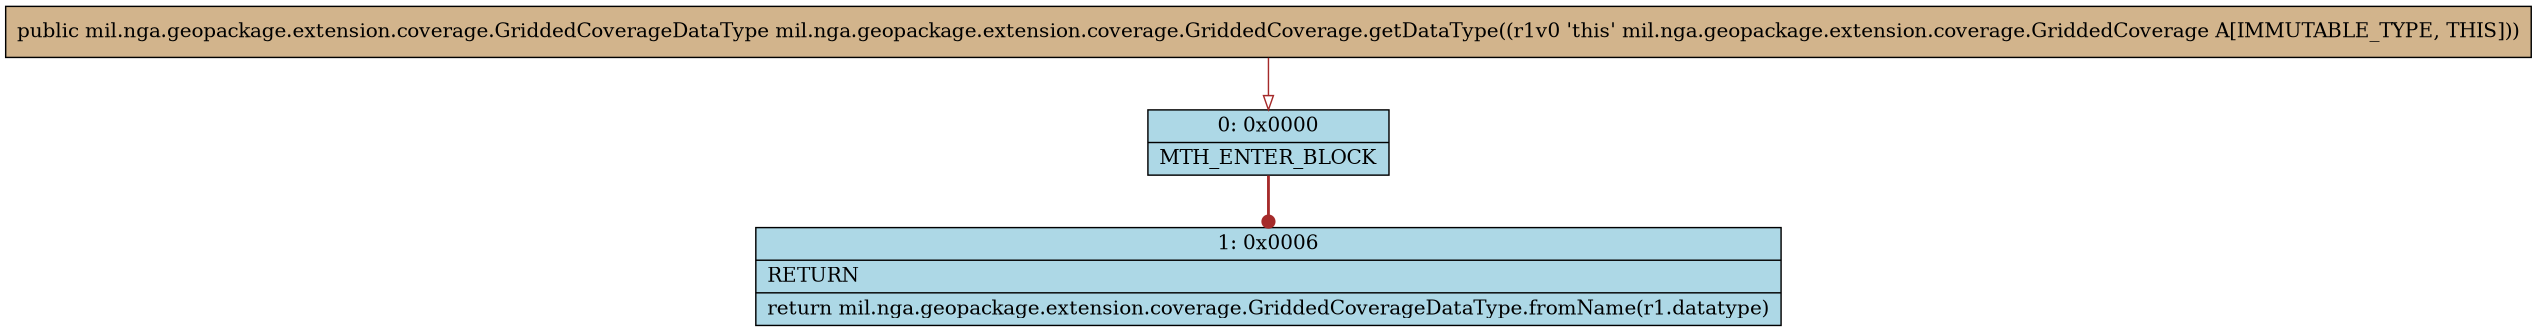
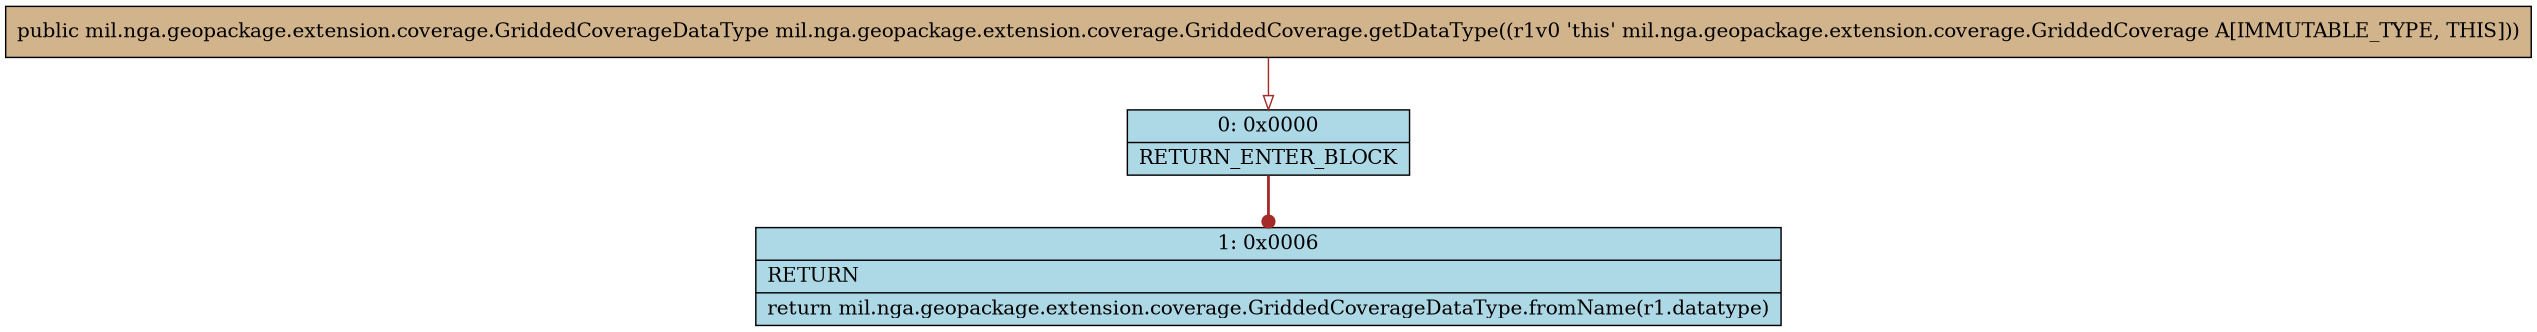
node "0: 0x0000": text "MTH_ENTER_BLOCK" -> "RETURN_ENTER_BLOCK"
